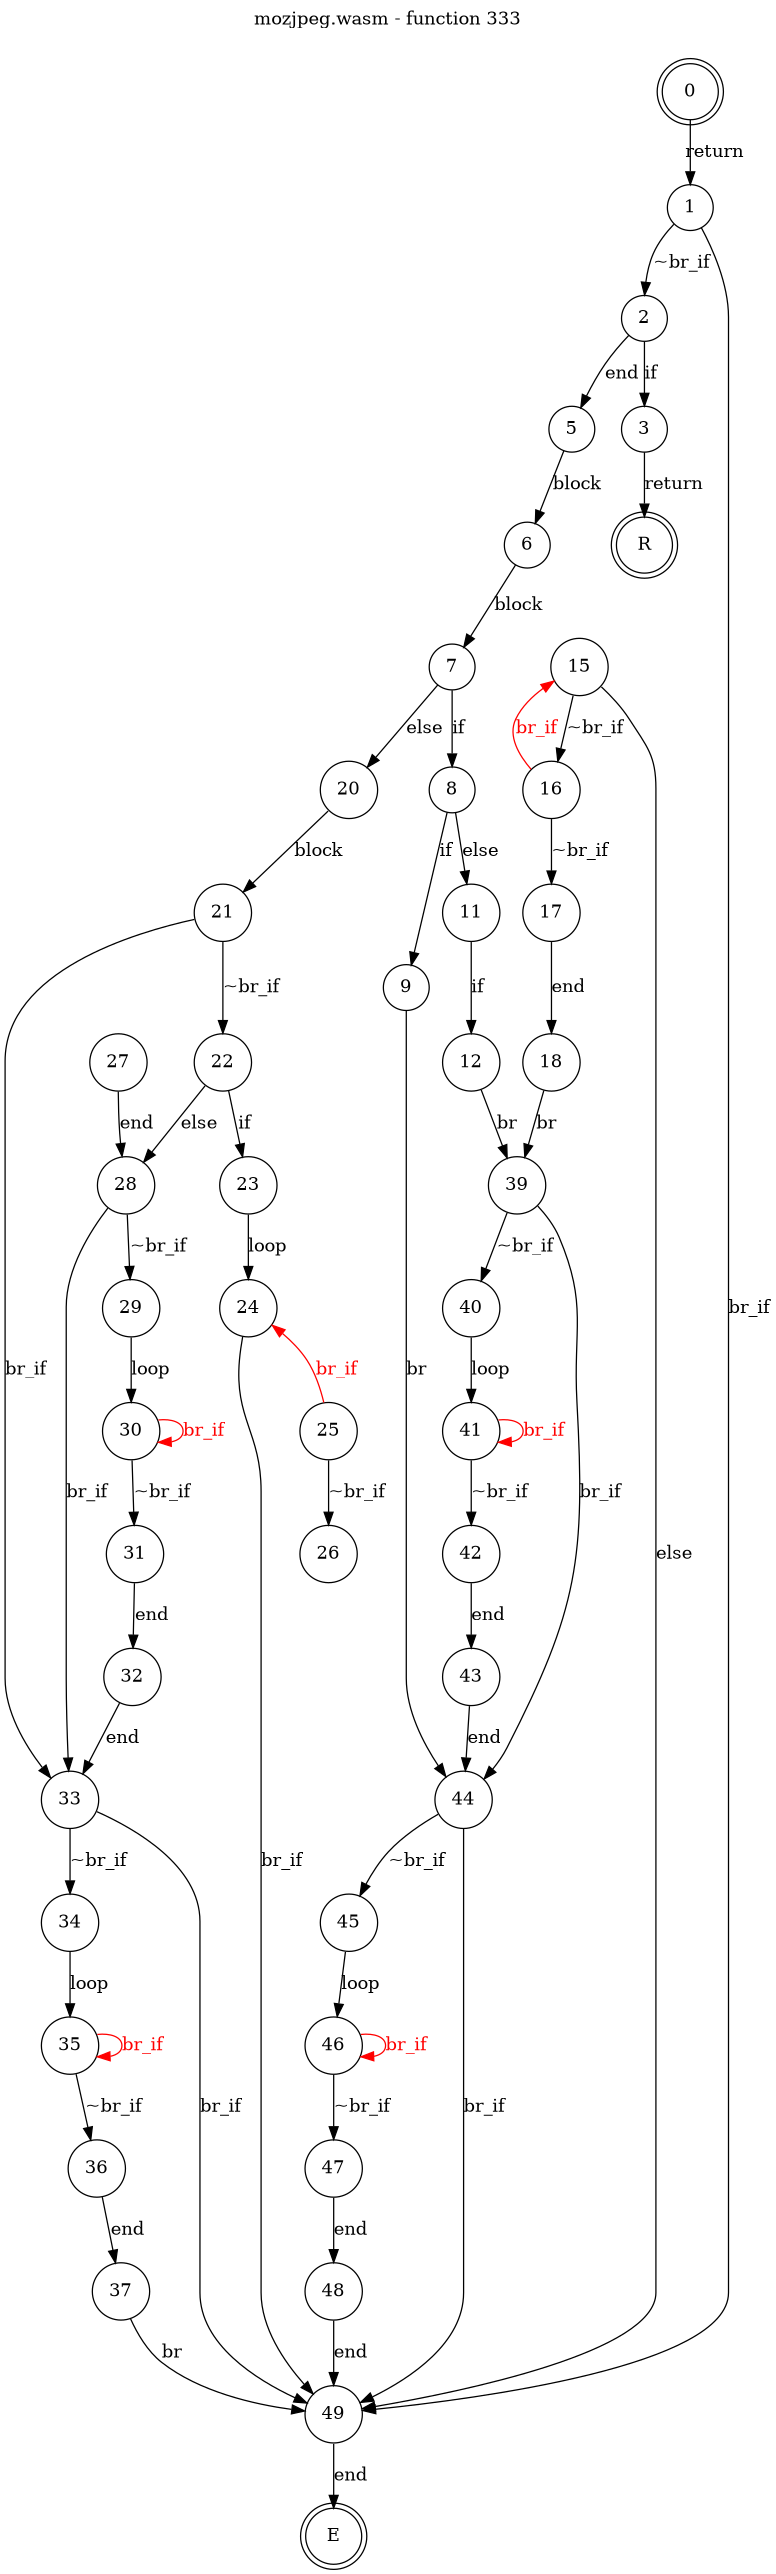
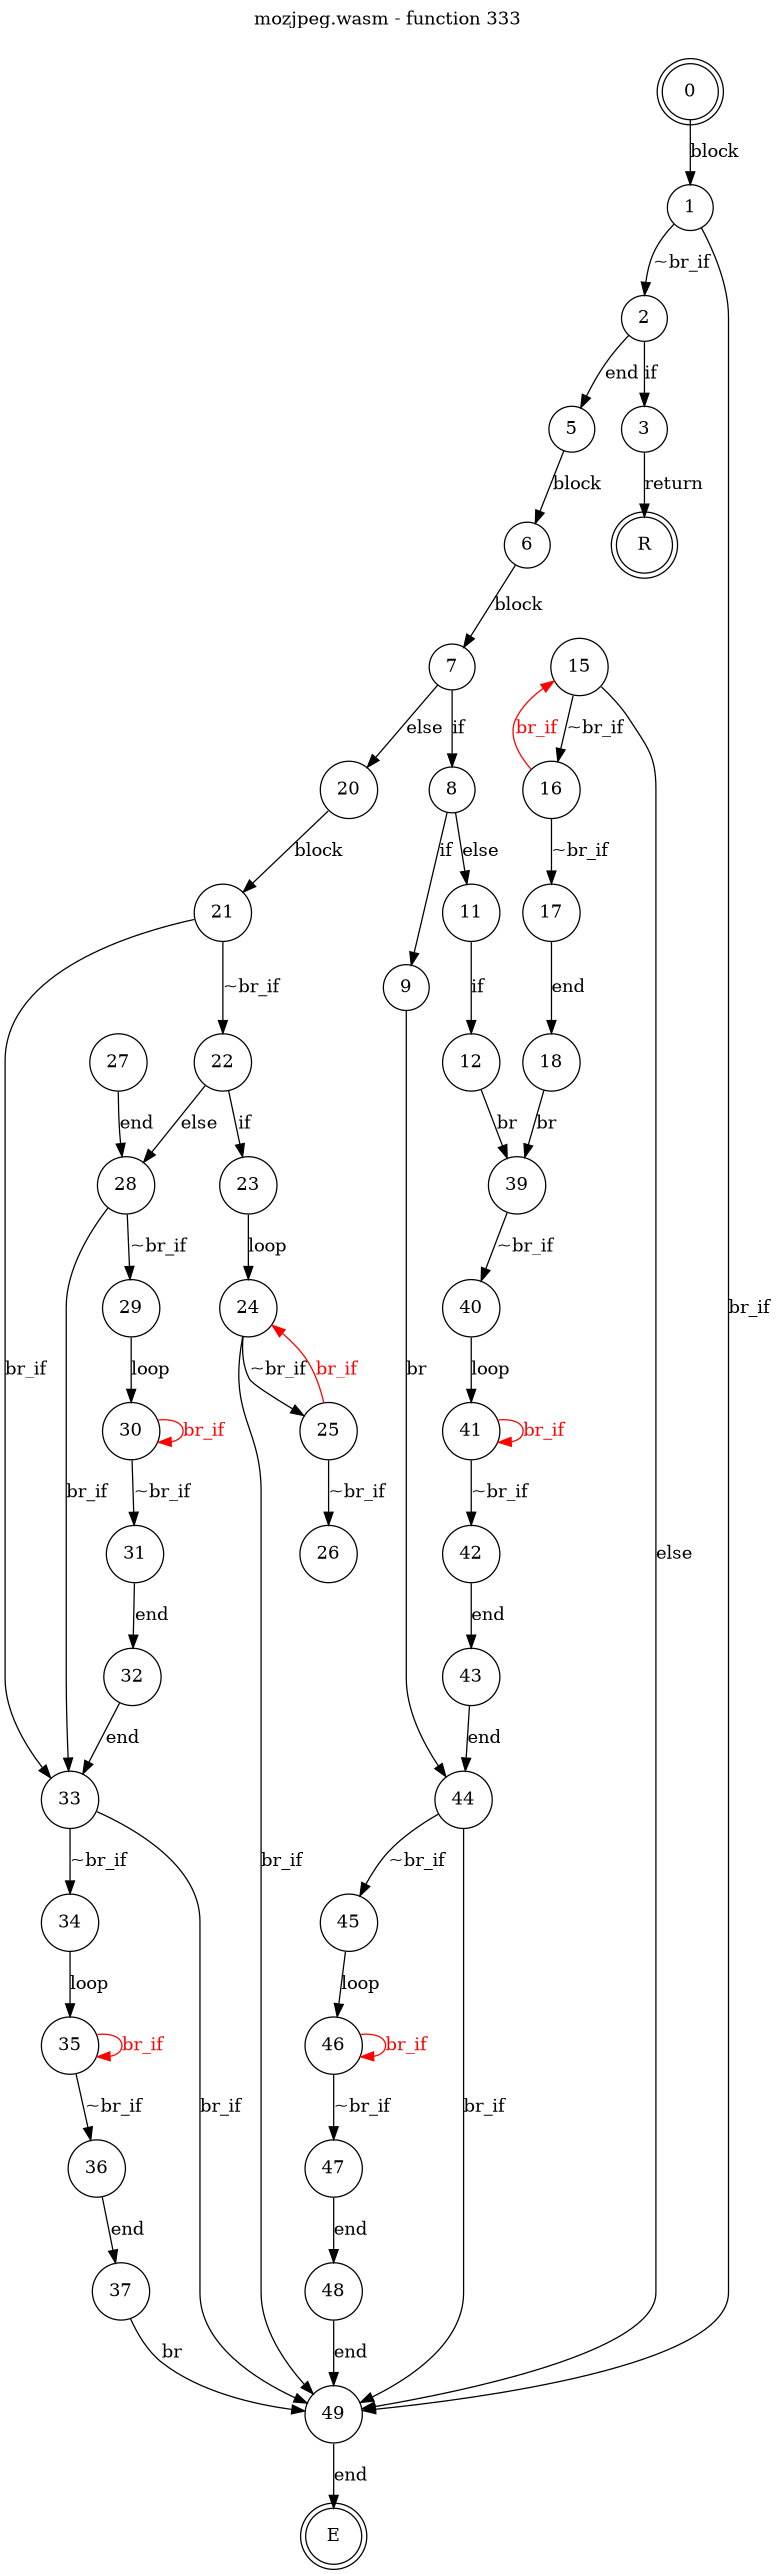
edge "0" -> "1": label "return" -> "block"
edge "24" -> "25": added, label "~br_if"
edge "39" -> "44": removed, label "br_if"
